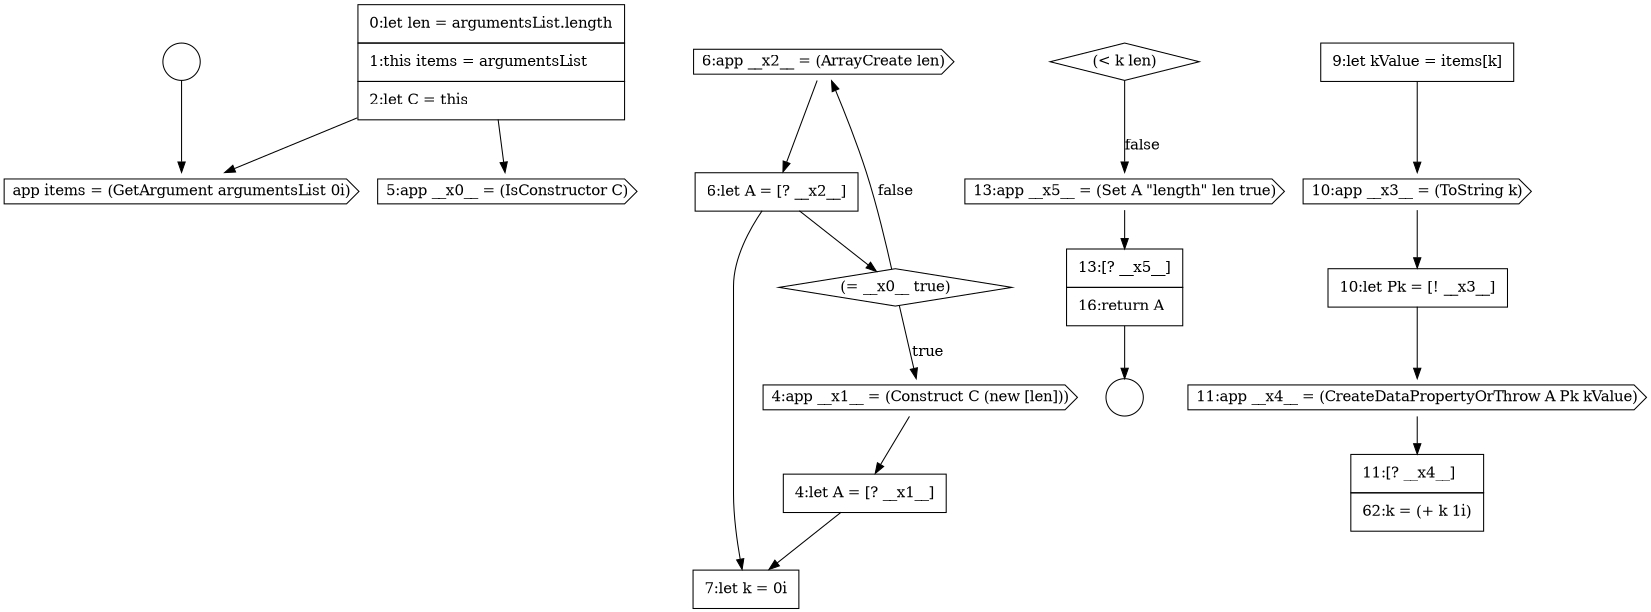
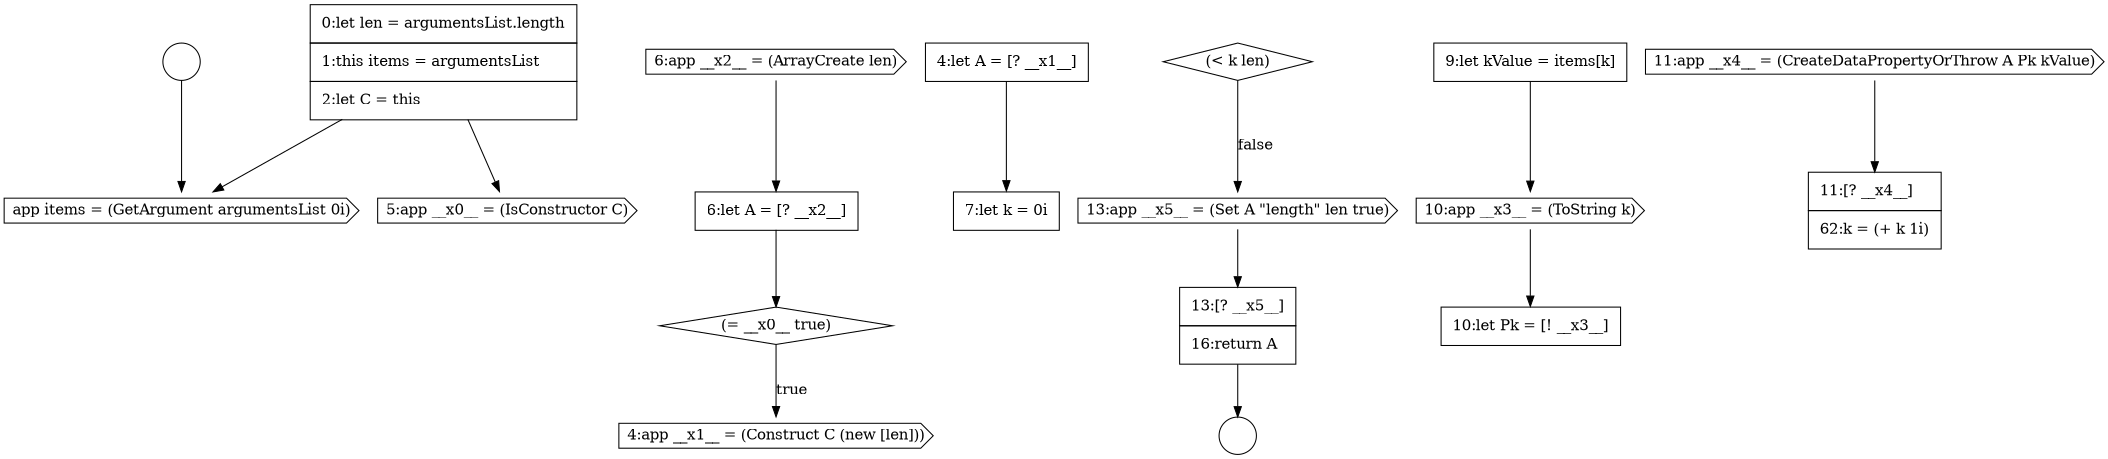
edge "(= __x0__ true)" -> "6:app __x2__ = (ArrayCreate len)": removed, label "false"
edge "10:let Pk = [! __x3__]" -> "11:app __x4__ = (CreateDataPropertyOrThrow A Pk kValue)": removed
edge "6:let A = [? __x2__]" -> "7:let k = 0i": removed
edge "4:app __x1__ = (Construct C (new [len]))" -> "4:let A = [? __x1__]": removed
